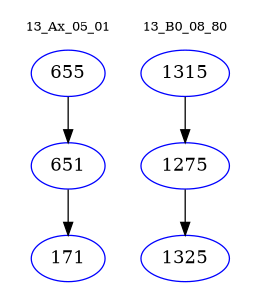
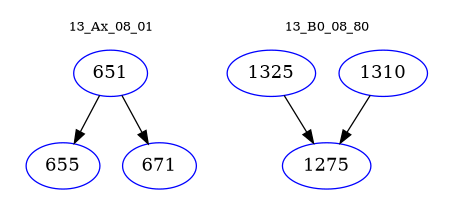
cluster "13_Ax_05_01": label "13_Ax_05_01" -> "13_Ax_08_01"
node "1315": label "1315" -> "1310"
edge "655" -> "651": reversed
edge "1275" -> "1325": reversed
node "171": label "171" -> "671"
